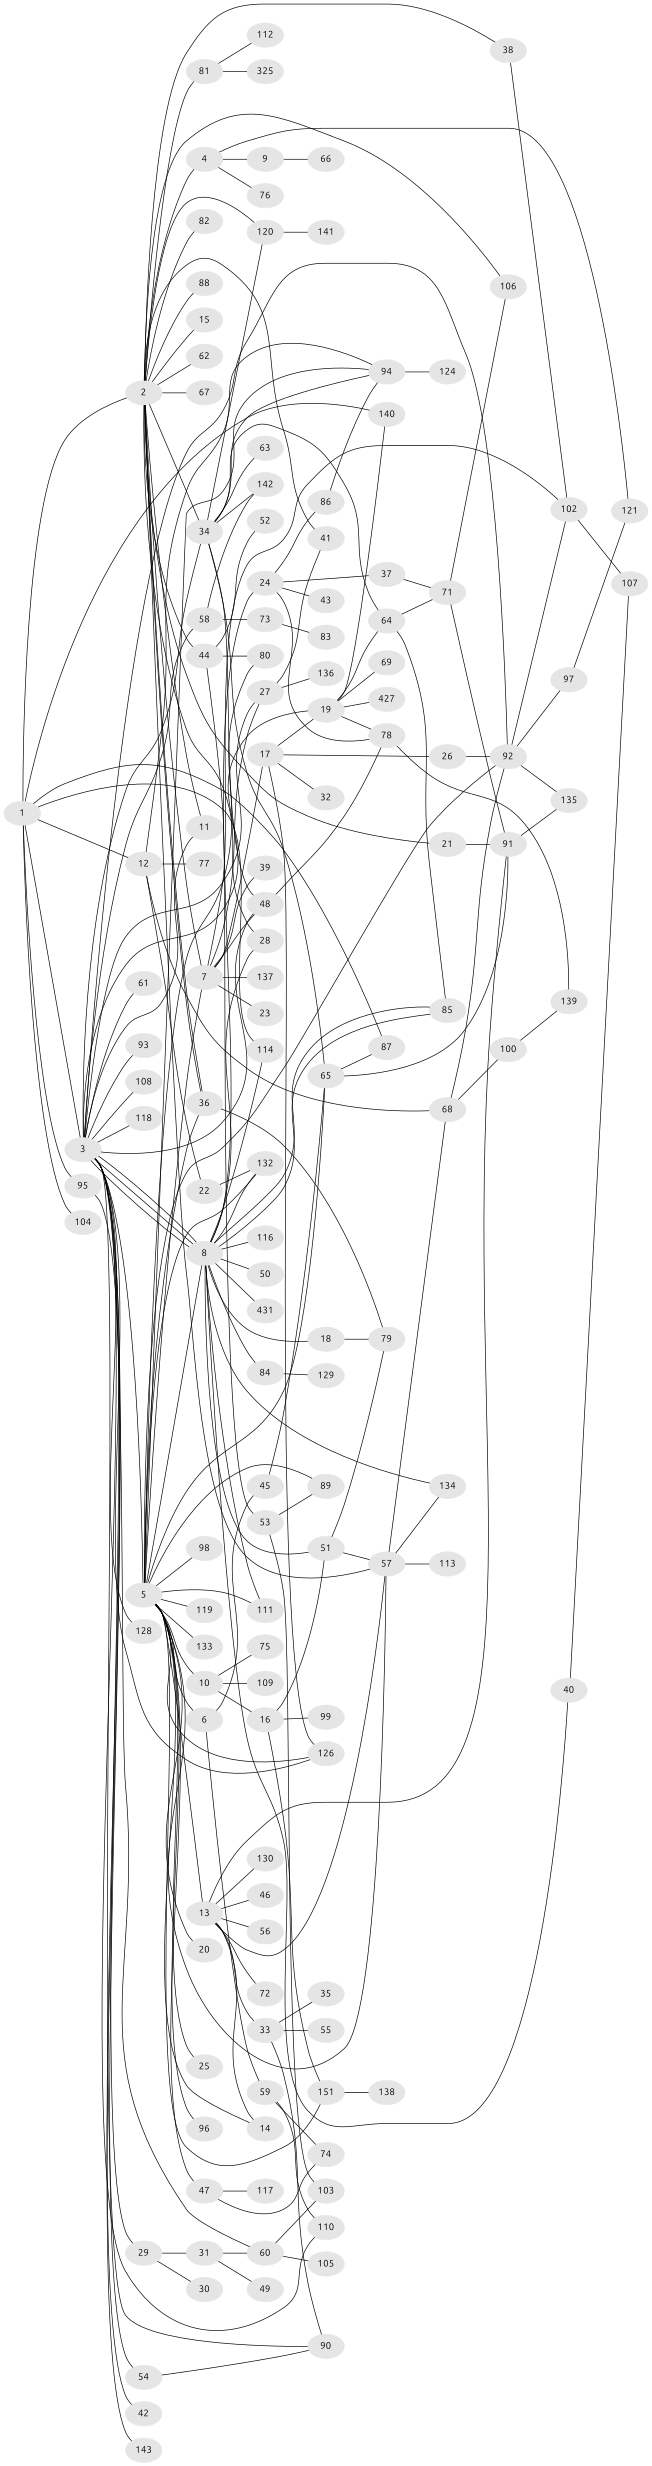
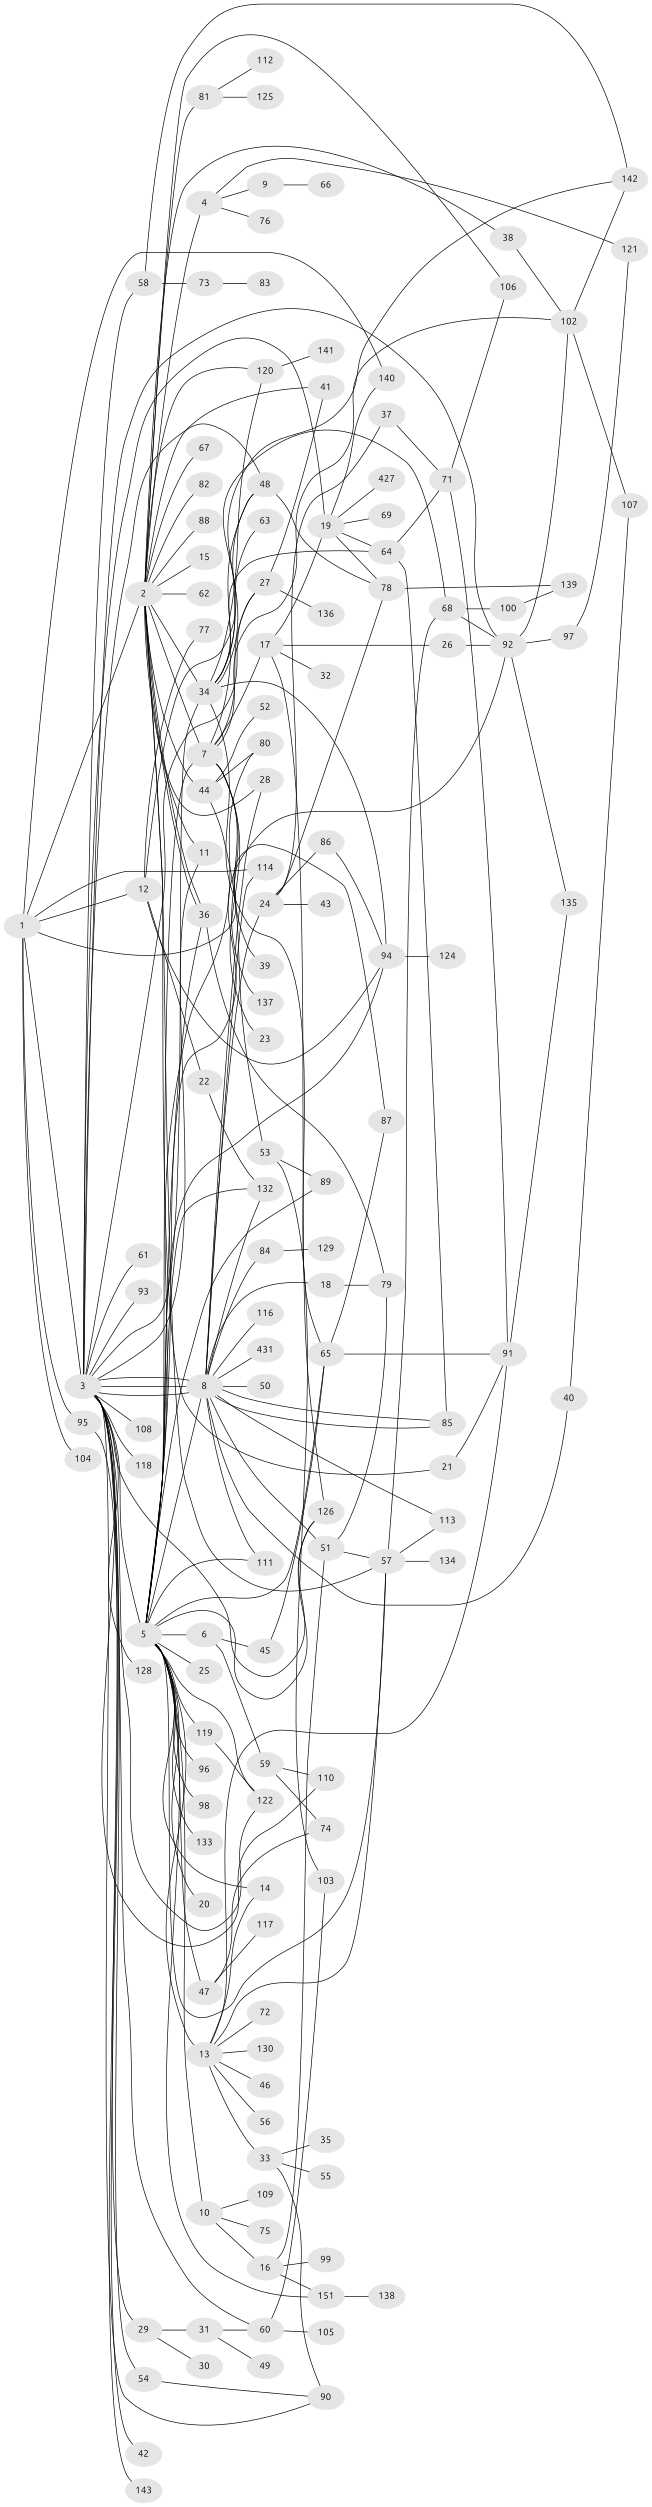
node "325": label "325" -> "125"
edge "142" -- "102": added
edge "8" -- "134": now "8" -- "113"
node "122": added
